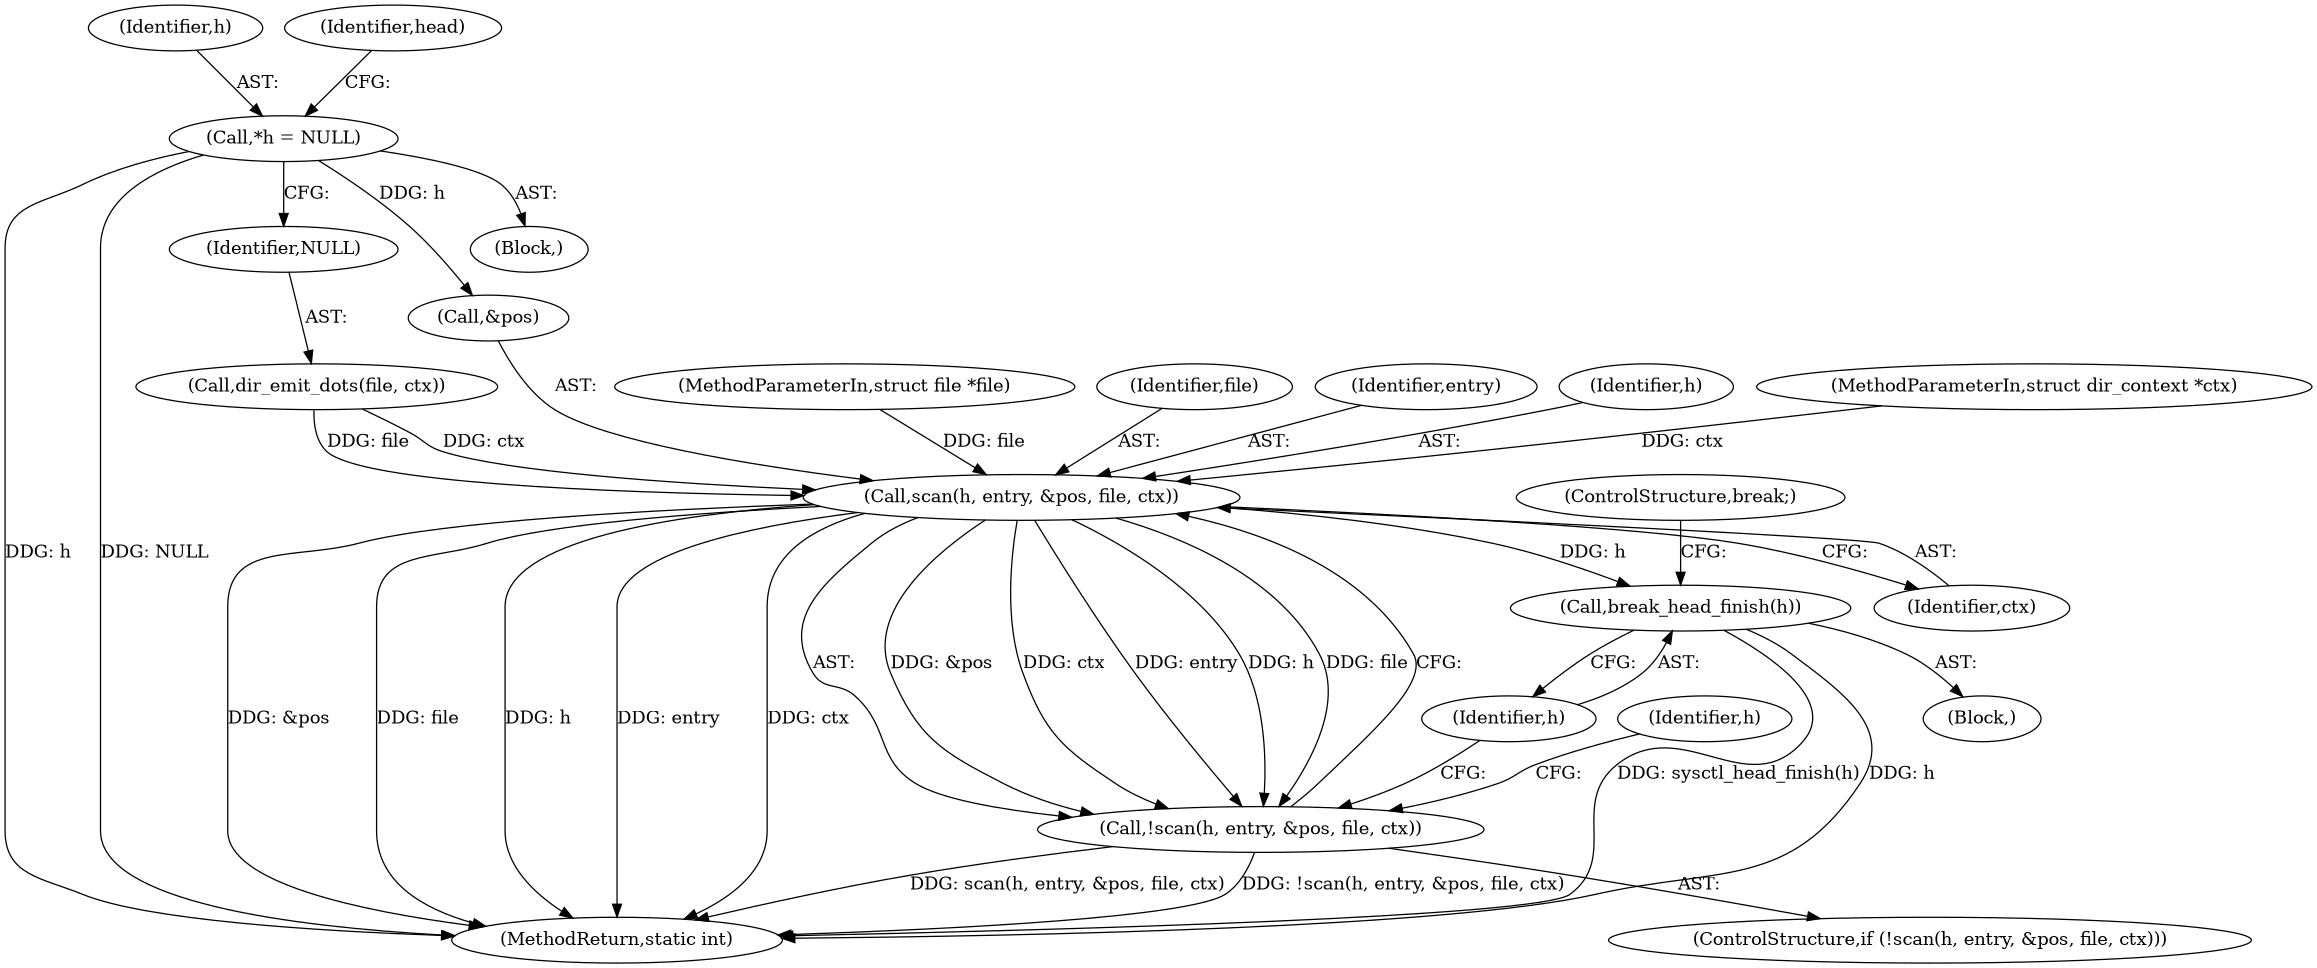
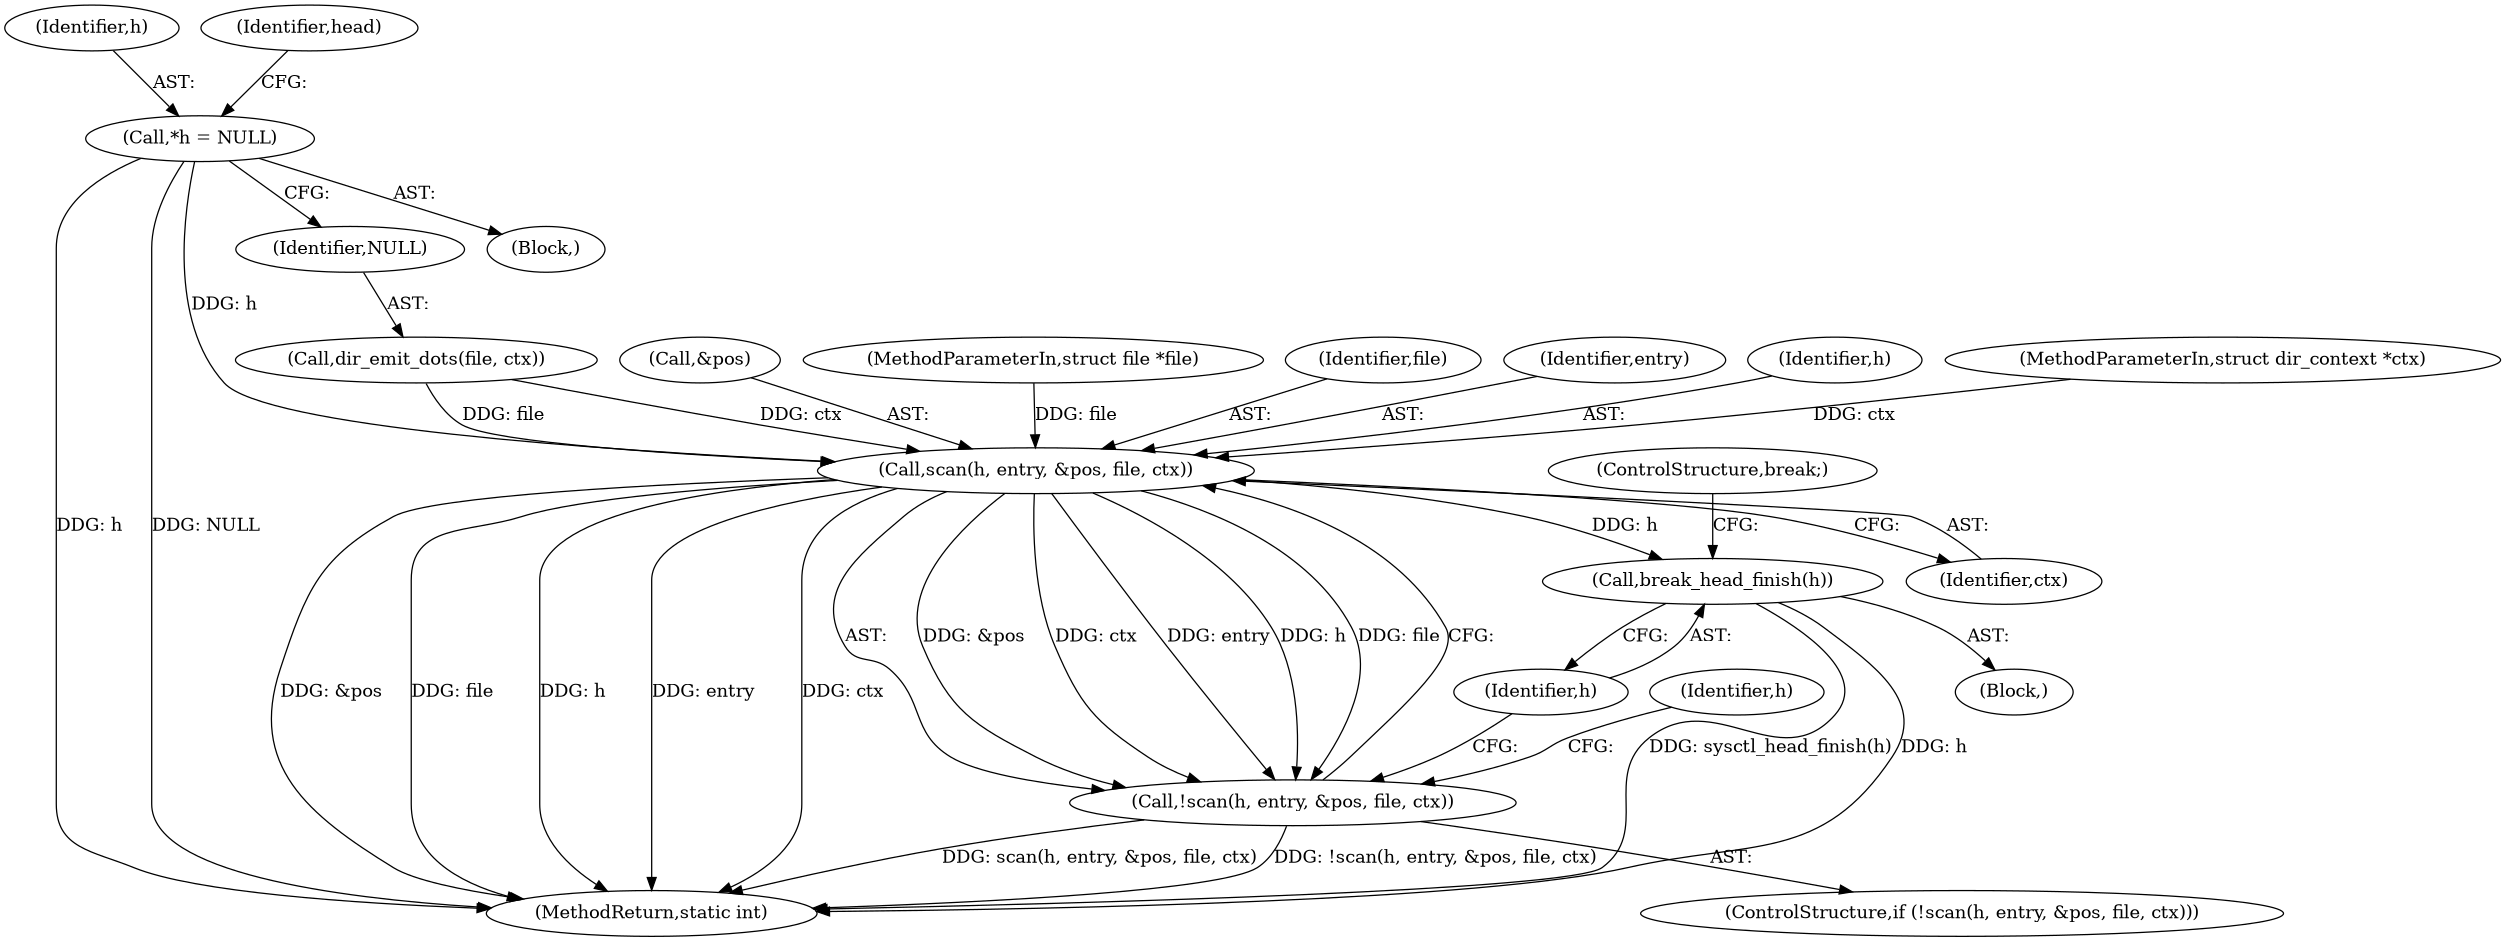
edge "(Call,*h = NULL)" -> "(Call,&pos)": now "(Call,*h = NULL)" -> "(Call,scan(h, entry, &pos, file, ctx))"
